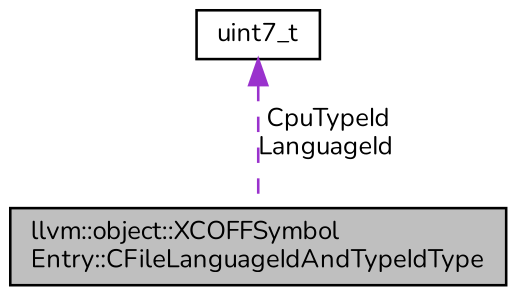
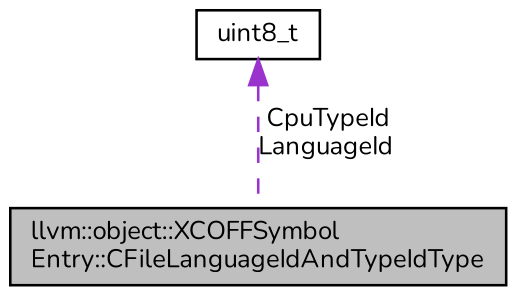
node "uint7_t": label "uint7_t" -> "uint8_t"
